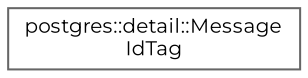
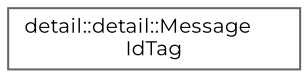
node "postgres::detail::Message IdTag": label "postgres::detail::Message IdTag" -> "detail::detail::Message IdTag"
